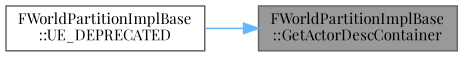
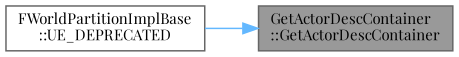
node "FWorldPartitionImplBase ::GetActorDescContainer": label "FWorldPartitionImplBase ::GetActorDescContainer" -> "GetActorDescContainer ::GetActorDescContainer"
